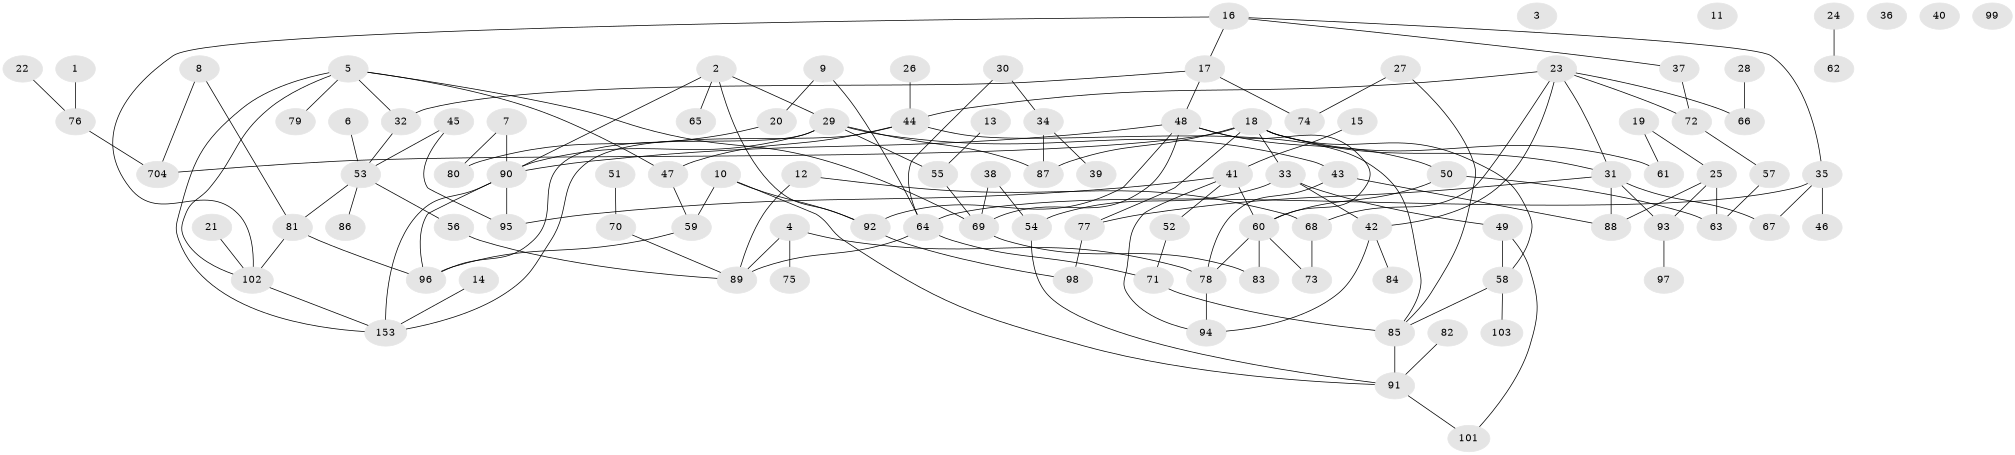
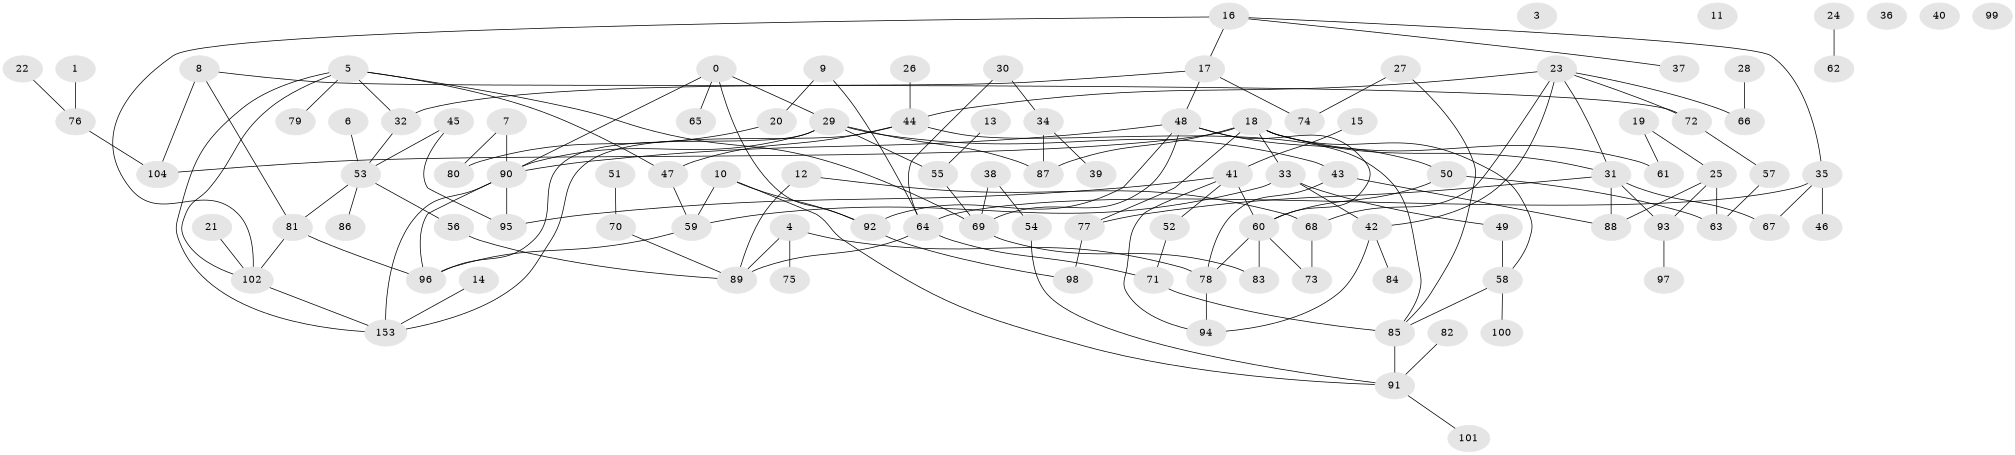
node "2": label "2" -> "0"
edge "37" -- "72": now "8" -- "72"
node "704": label "704" -> "104"
edge "33" -- "54": now "33" -- "59"
node "103": label "103" -> "100"
edge "49" -- "101": removed
